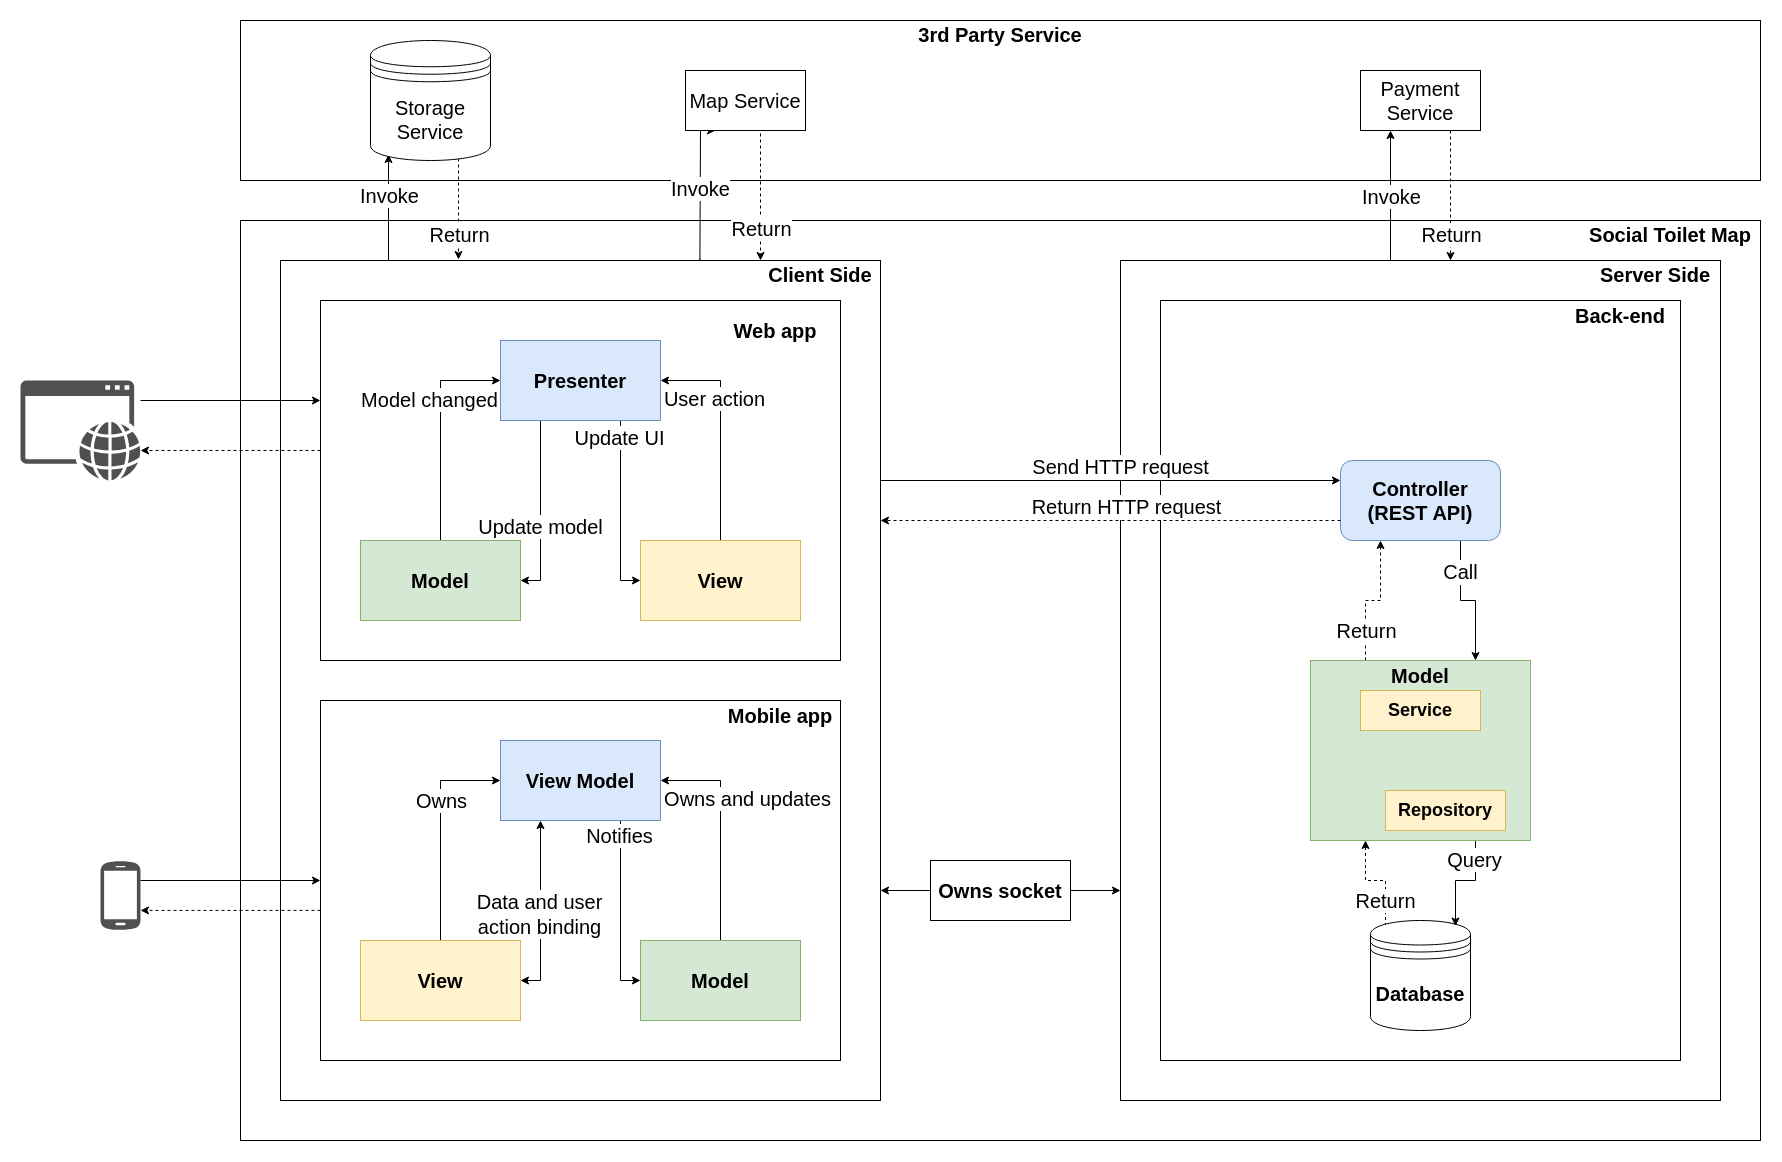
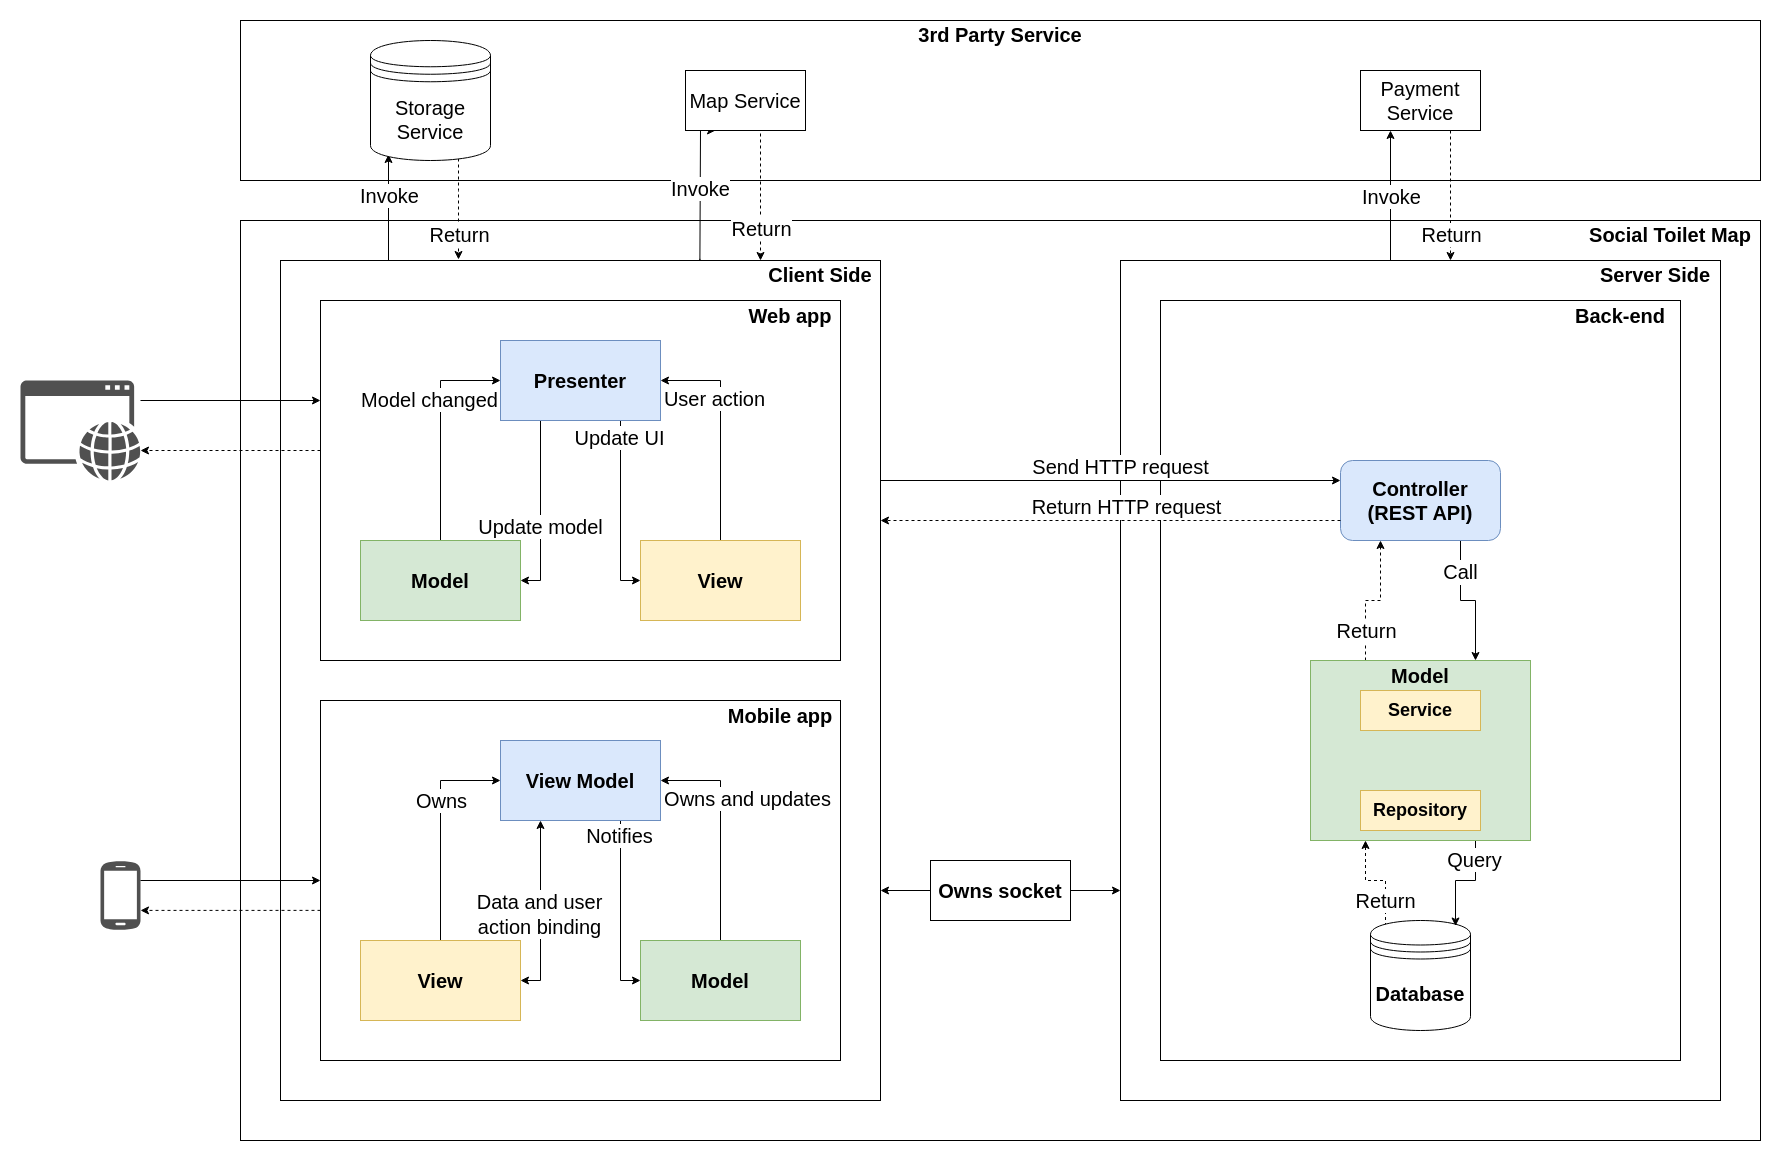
node "Web app": moved (776, 331) -> (791, 316)
node "Repository": moved (1446, 811) -> (1421, 811)
